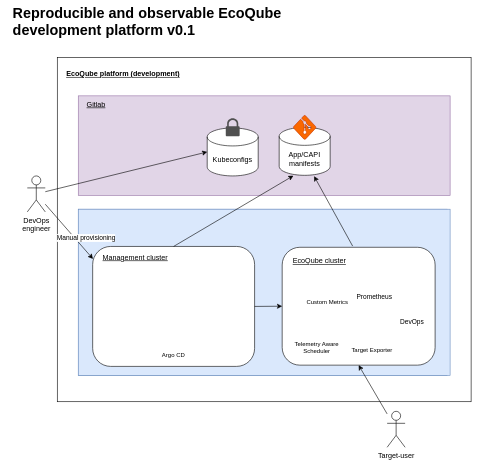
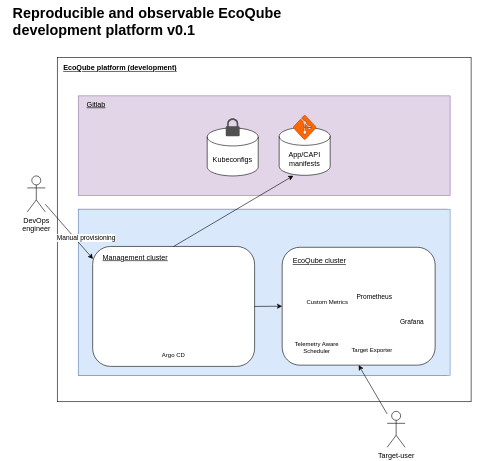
node "EcoQube platform (development)": moved (123, 74) -> (120, 68)
edge "DevOps engineer" -> "Kubeconfigs": removed
edge "EcoQube cluster" -> "App/CAPI manifests": removed
node "DevOps": label "DevOps" -> "Grafana"
